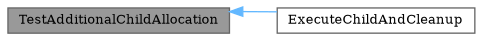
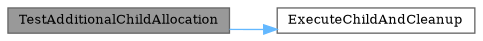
edge "ExecuteChildAndCleanup" -> "TestAdditionalChildAllocation": reversed
